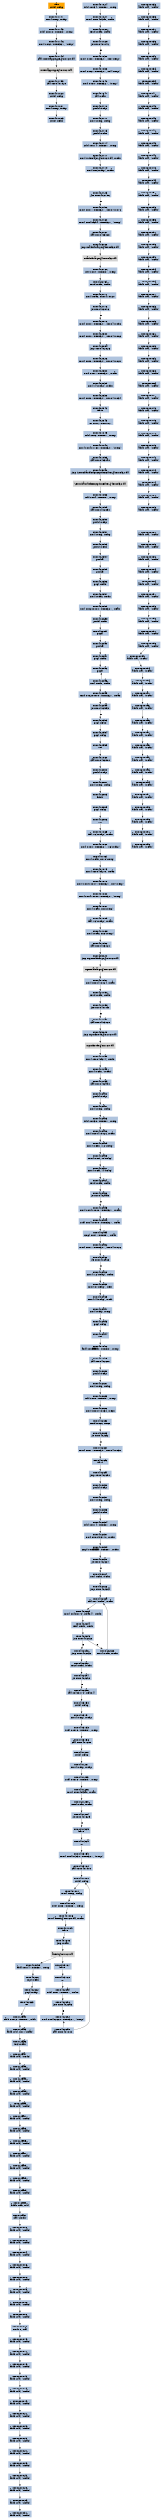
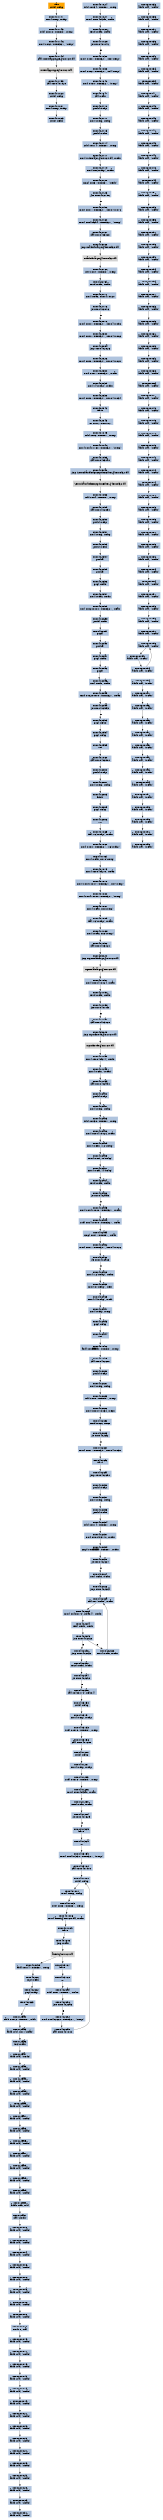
edge "0x00401040 movl $0x0<UINT32>, (%esp)" -> "0x00401047 call %eax": added
node "0x00402720 cmpl $0x3<UINT8>, (%edx)": added
node "0x00000085 addb %al, (%eax)": added
edge "0x0000009d addb %al, (%eax)" -> "0x0000009f addb %al, (%eax)": now "0x0000009d addb %al, (%eax)" -> "0x00000099 addb %al, (%eax)"
edge "0x004028a3 xorl %edx, %eax" -> "0x004028a2 popfl": reversed
edge "0x00402e03 fninit" -> "0x00402e05 popl %ebp": added
edge "0x00402ace movl -4(%ebp), %edi" -> "0x00402ad1 movl %ebp, %esp": added
edge "0x00402cfd jmp 0x00402c90" -> "0x00402c90 pushl %ebp": removed
edge "0x00402cb9 call 0x00401000" -> "0x00402cb2 movl $0x402c60<UINT32>, (%esp)": reversed
